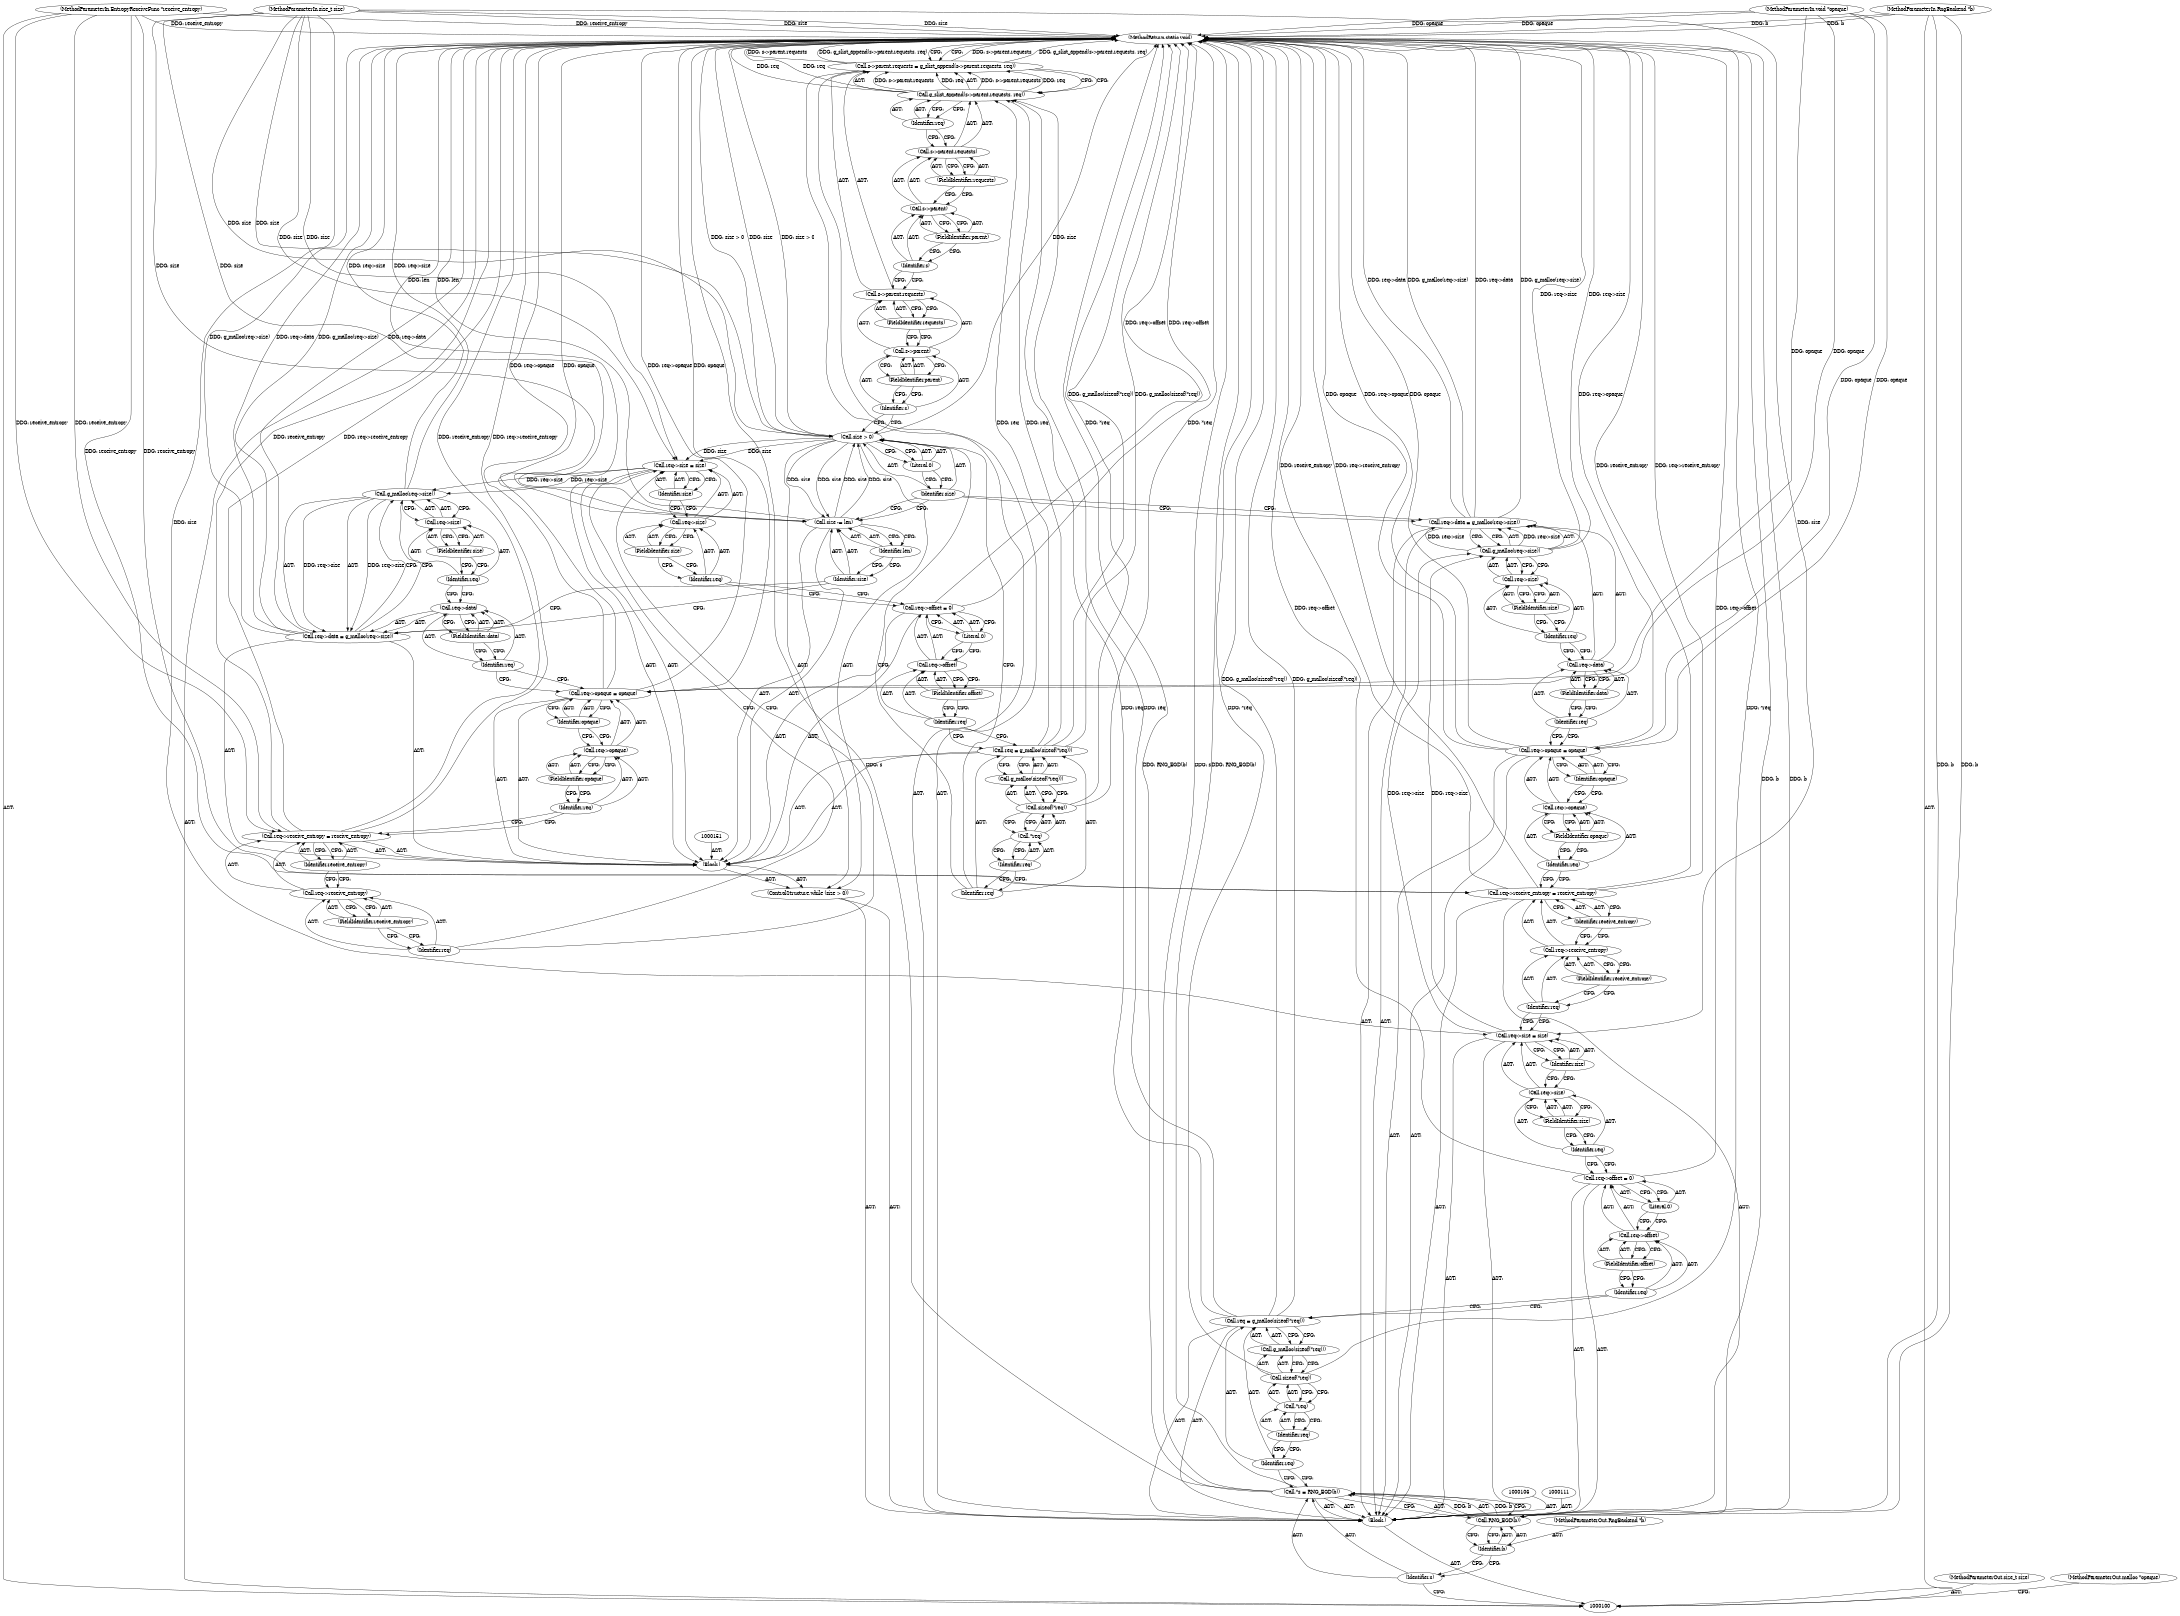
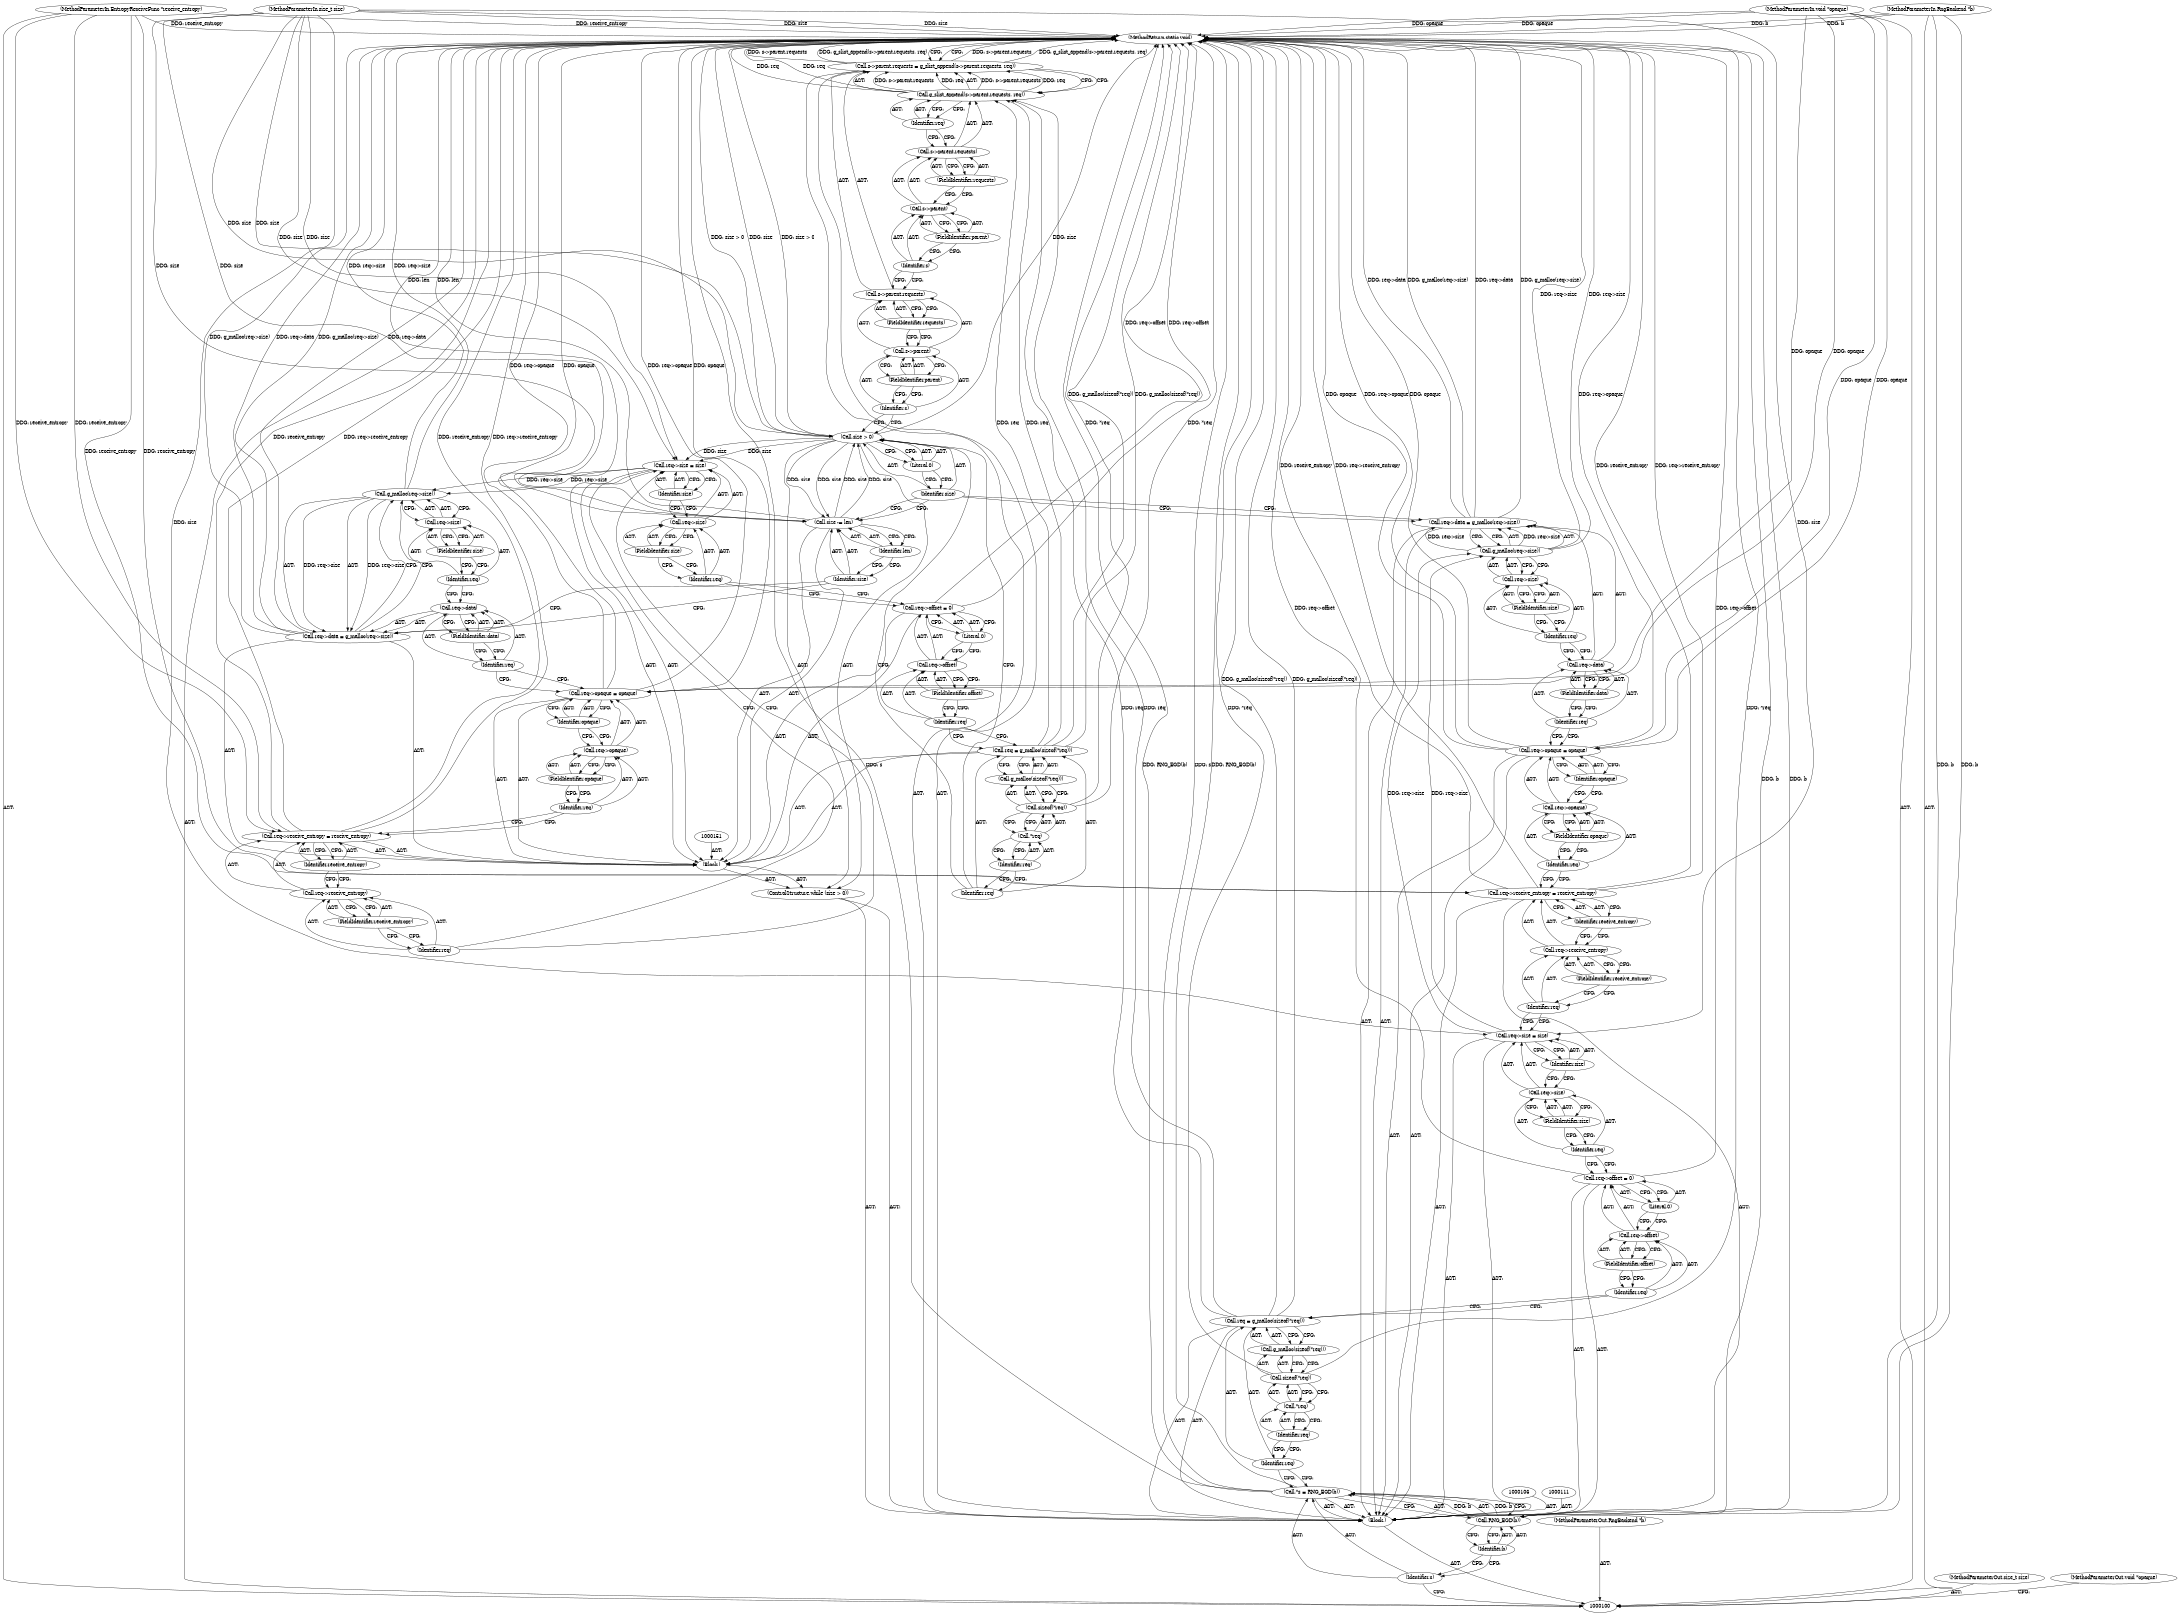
edge "(MethodParameterIn,void *opaque)" -> "1000100": added, label "AST:"
edge "(MethodParameterOut,RngBackend *b)" -> "(Identifier,b)": now "(MethodParameterOut,RngBackend *b)" -> "1000100"
node "(MethodParameterOut,malloc *opaque)": label "(MethodParameterOut,malloc *opaque)" -> "(MethodParameterOut,void *opaque)"
